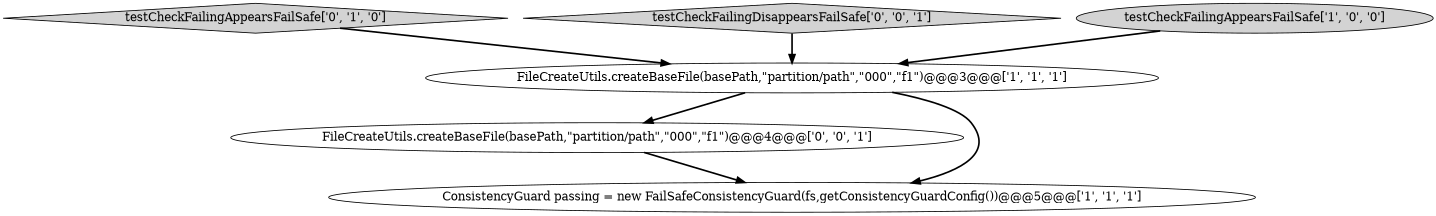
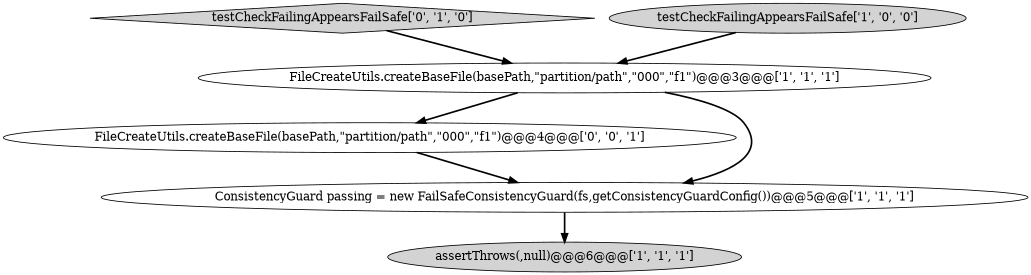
node "testCheckFailingDisappearsFailSafe['0', '0', '1']": removed
node "assertThrows(,null)@@@6@@@['1', '1', '1']": added
